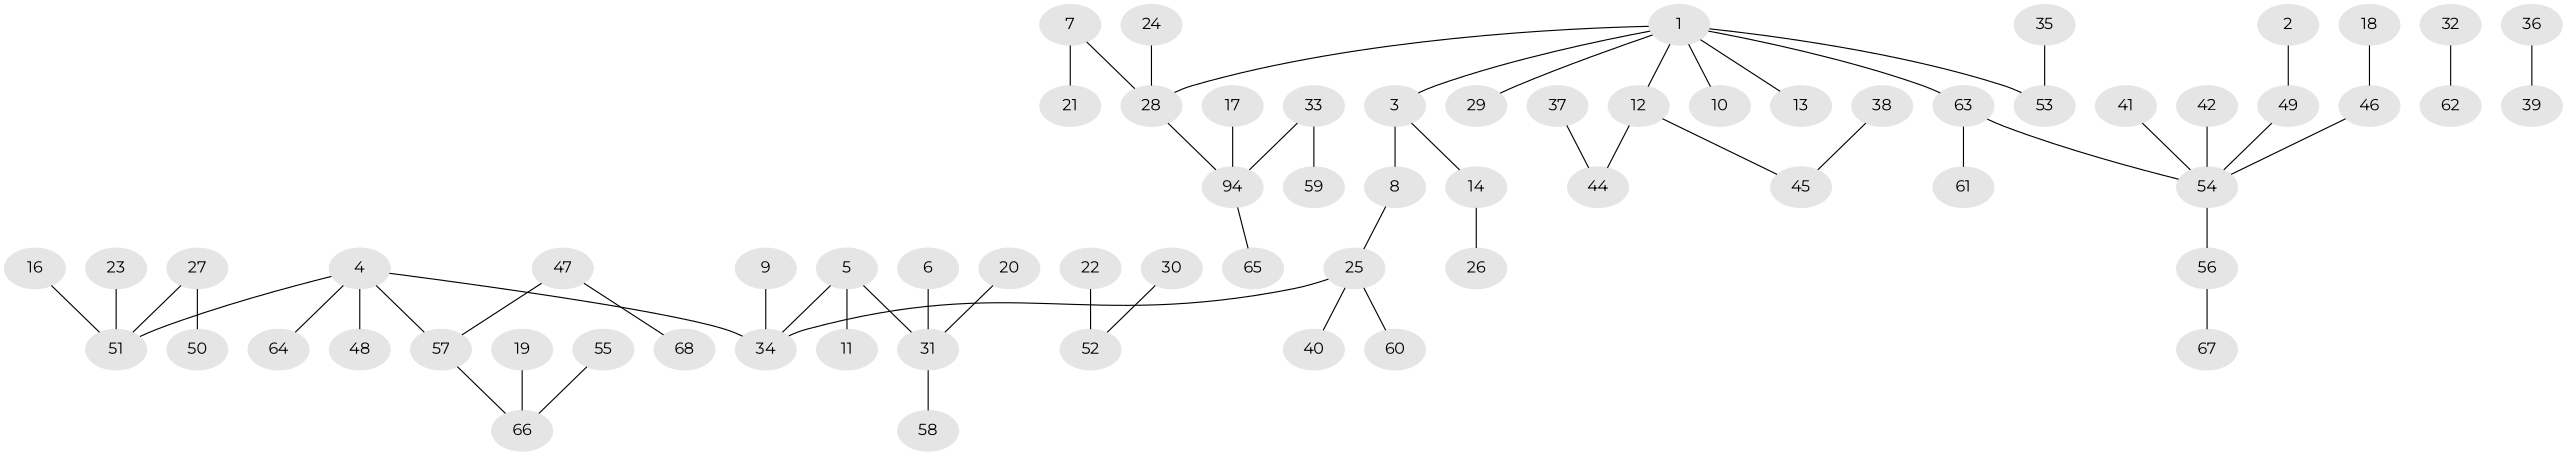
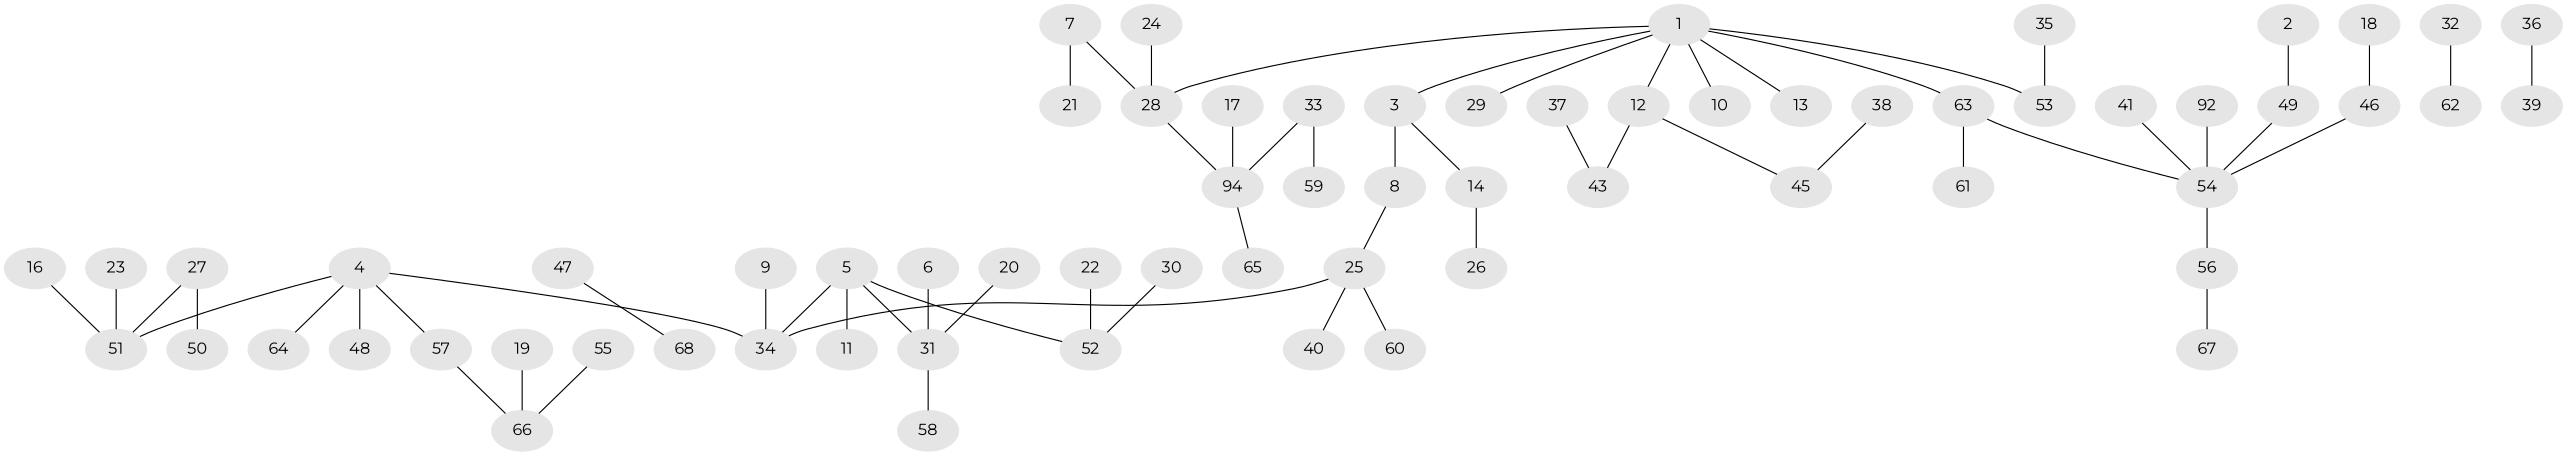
node "42": label "42" -> "92"
node "44": label "44" -> "43"
edge "47" -- "57": removed
edge "5" -- "52": added
